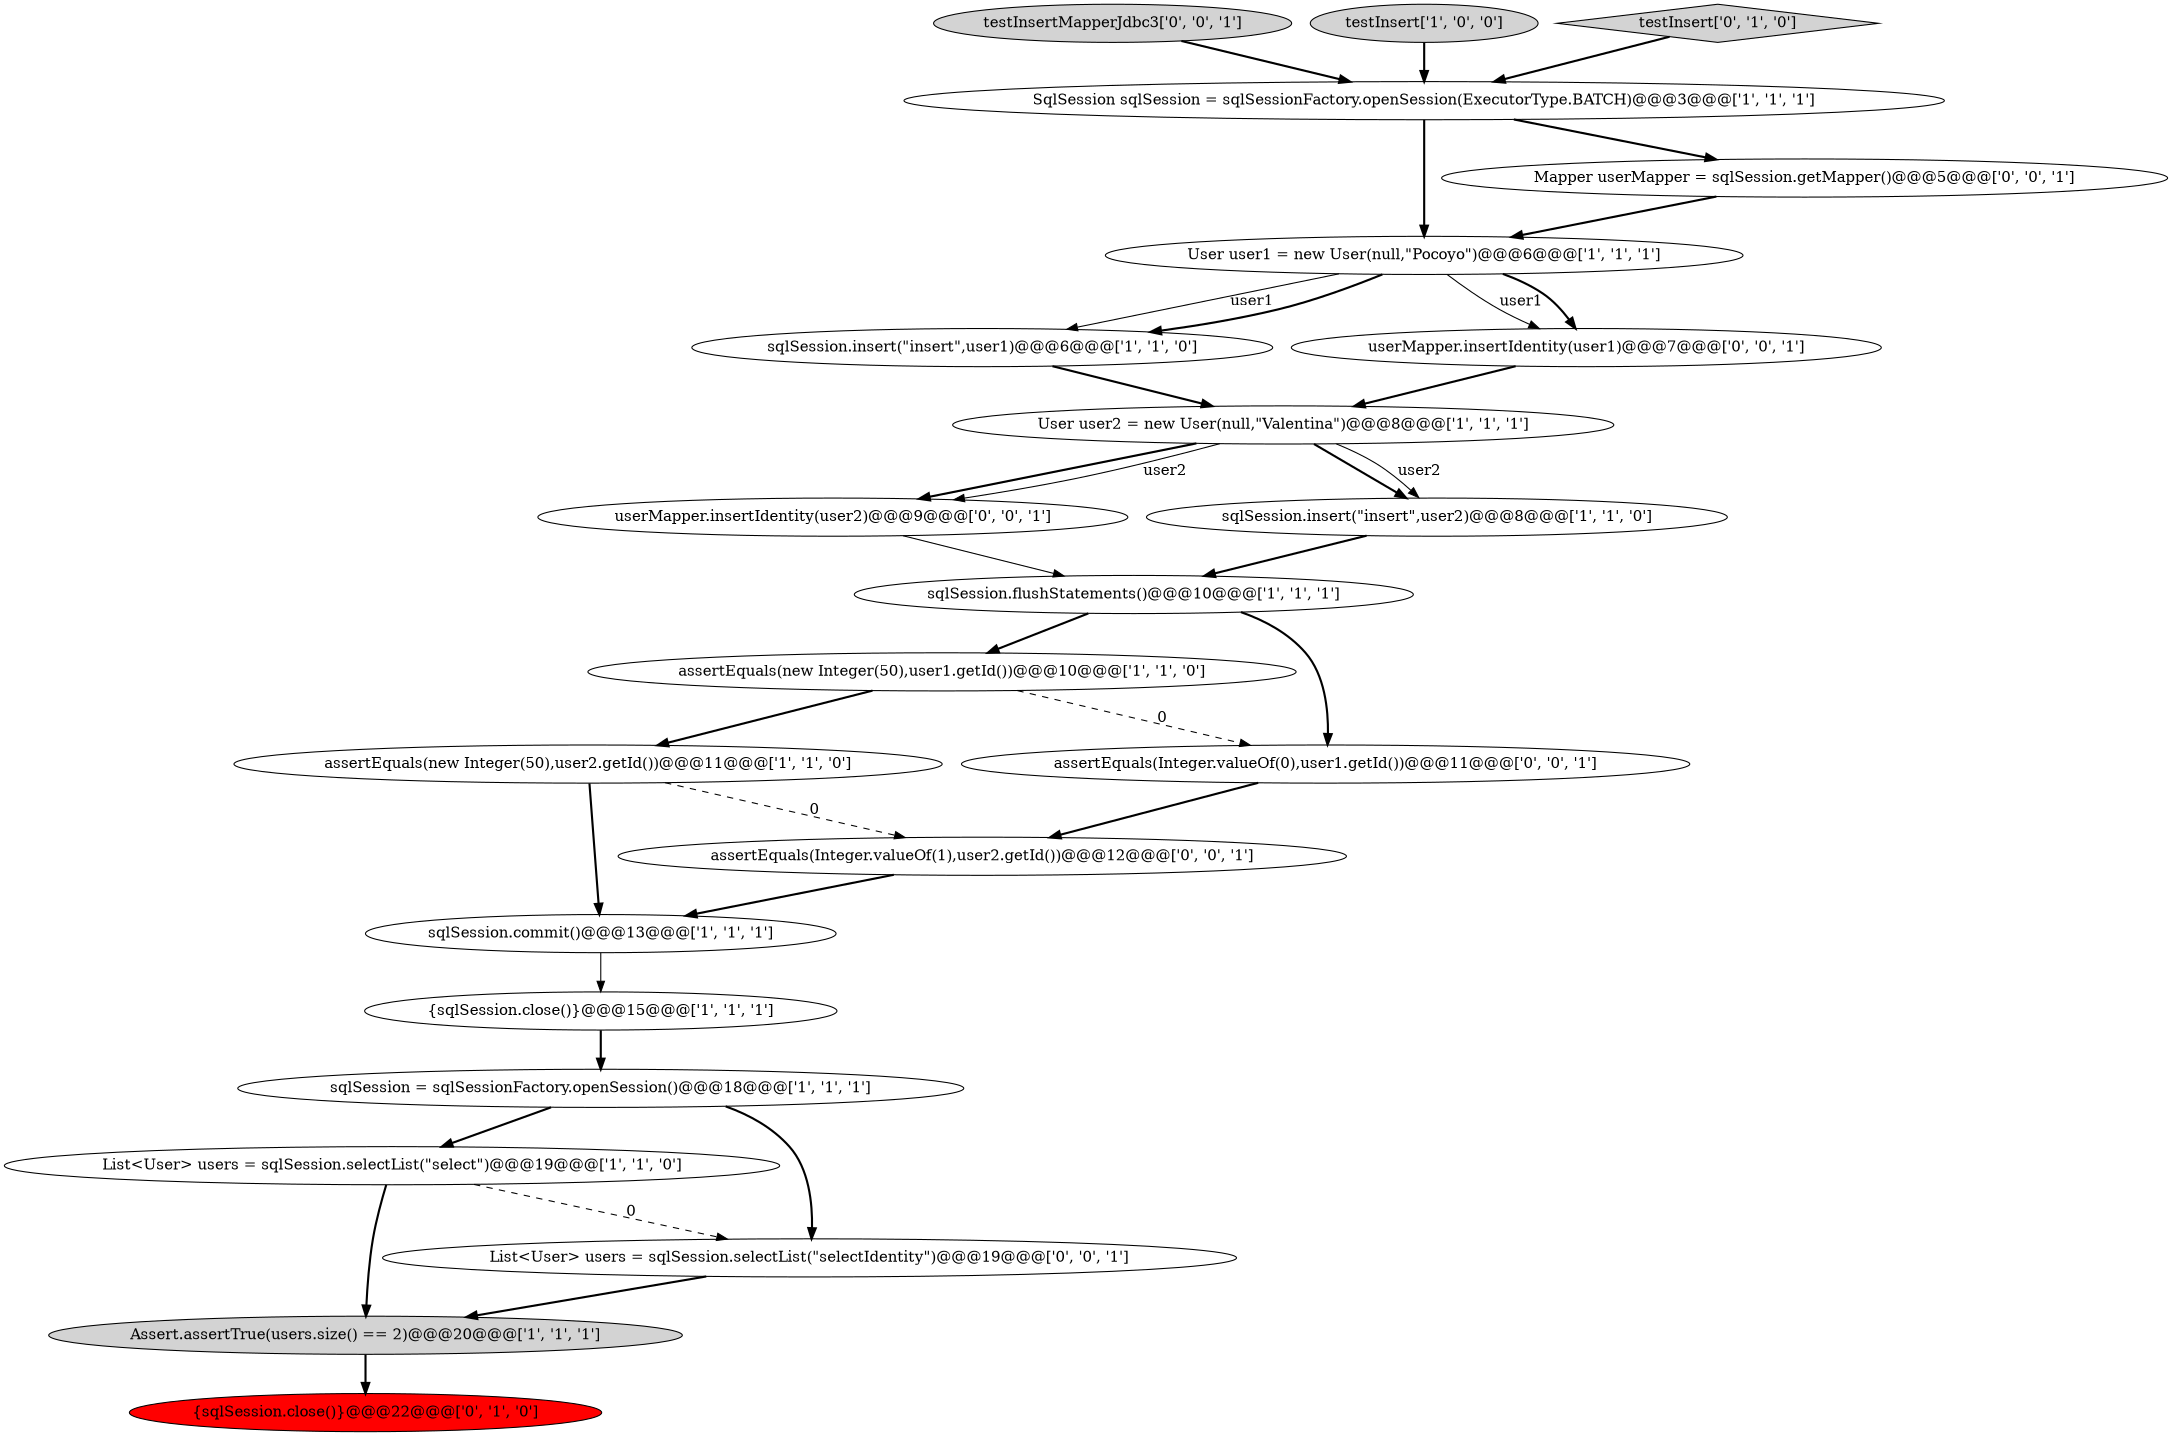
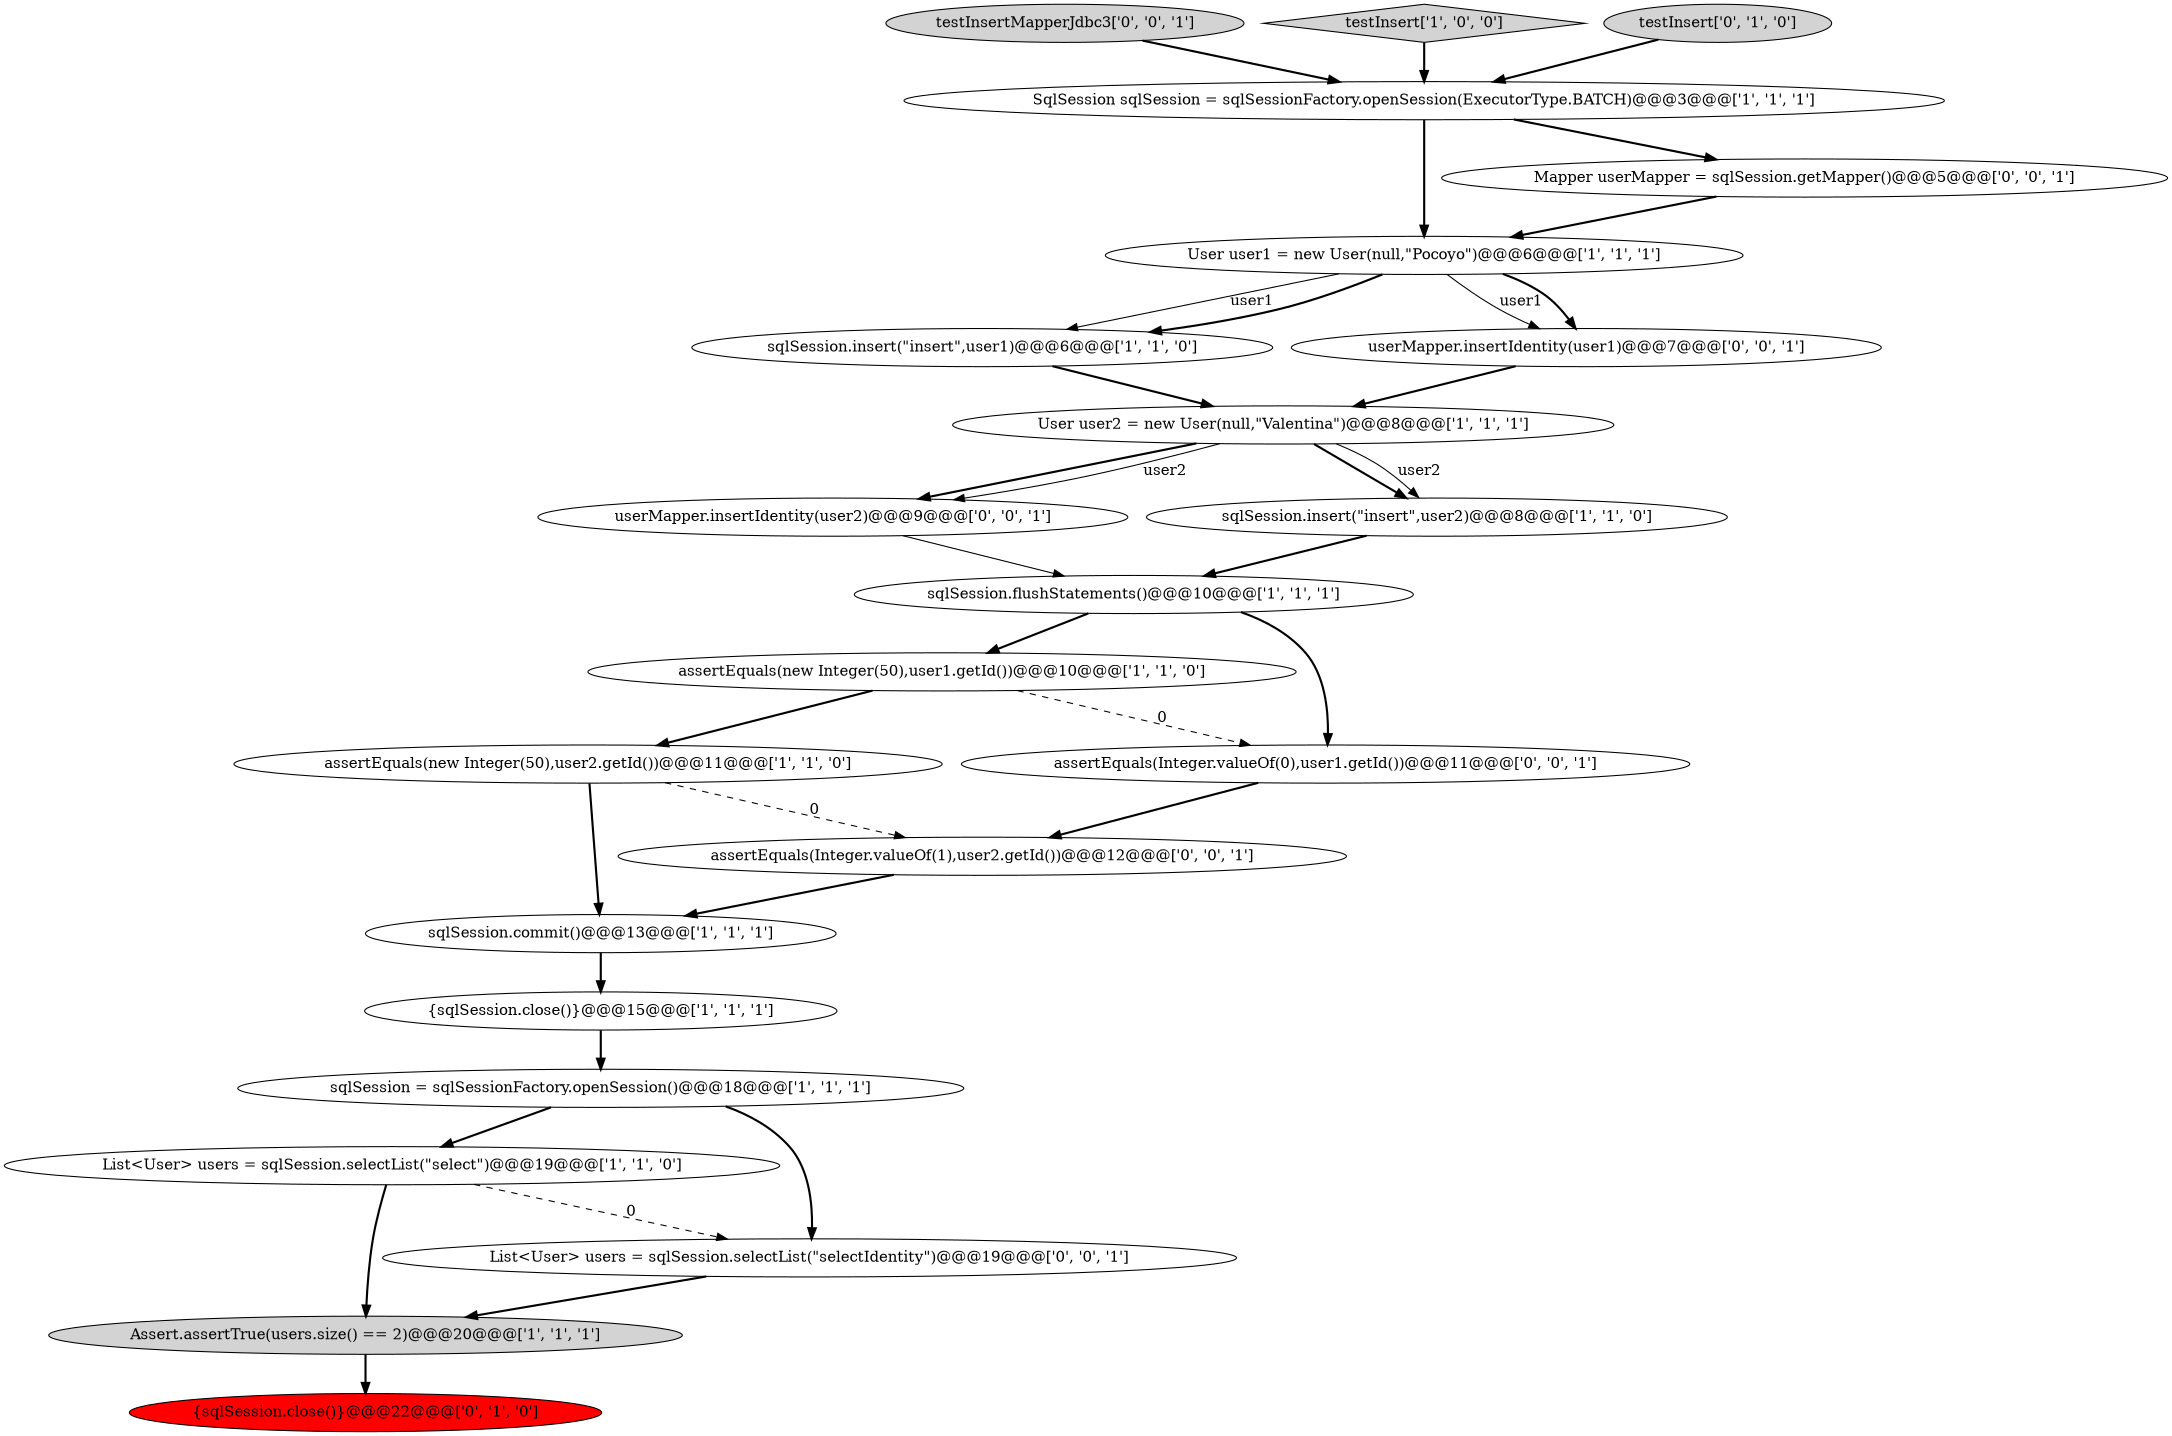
node "testInsert['1', '0', '0']": shape ellipse -> diamond
node "testInsert['0', '1', '0']": shape diamond -> ellipse
edge "sqlSession.commit()@@@13@@@['1', '1', '1']" -> "{sqlSession.close()}@@@15@@@['1', '1', '1']": style solid -> bold
